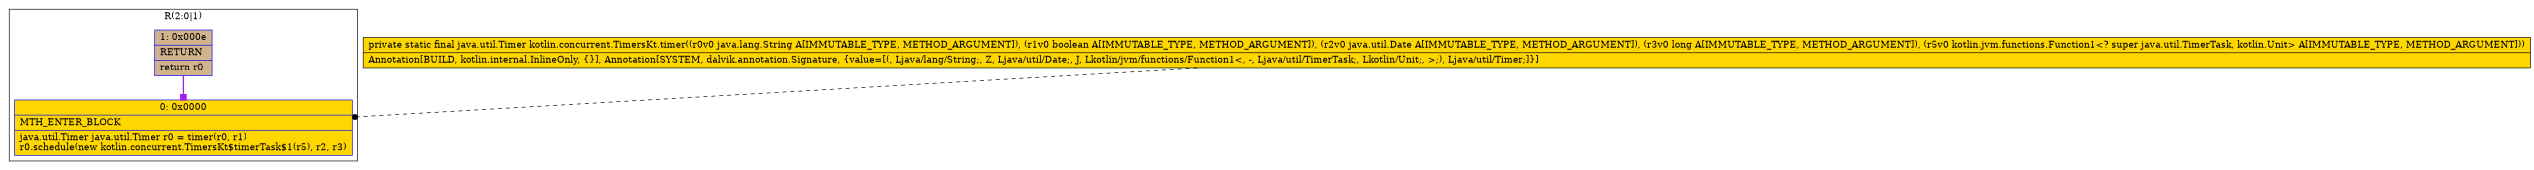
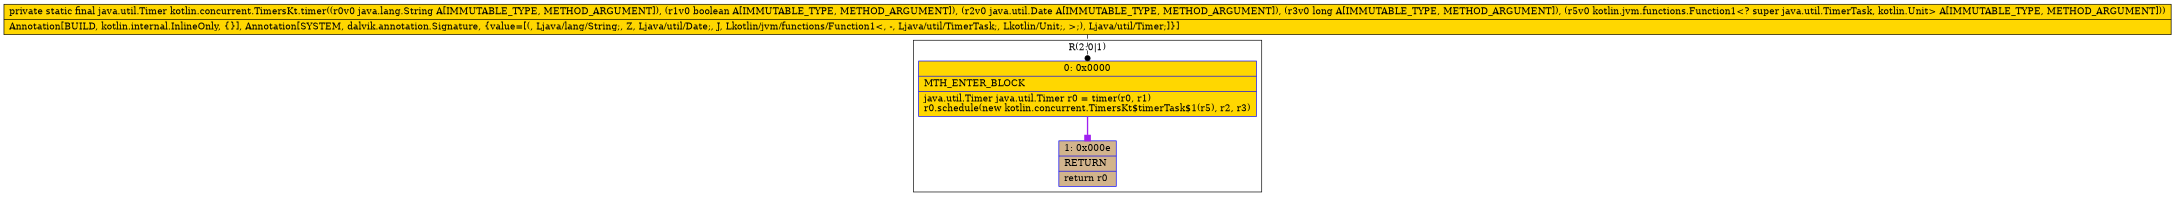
edge "1: 0x000e" -> "0: 0x0000": reversed
